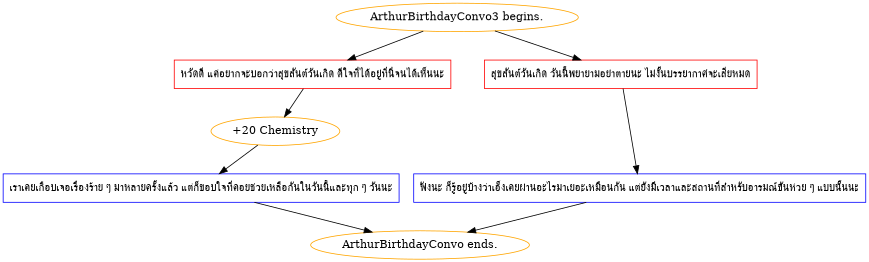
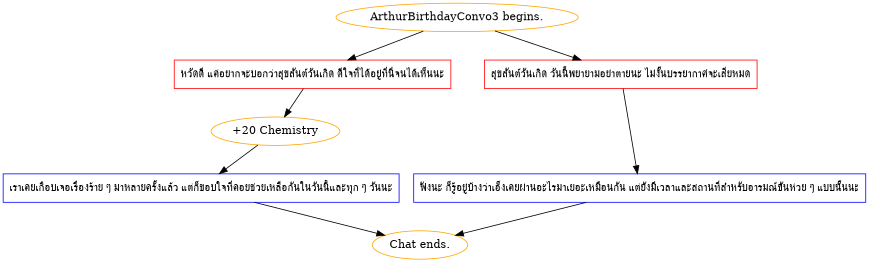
node "ArthurBirthdayConvo ends.": label "ArthurBirthdayConvo ends." -> "Chat ends."
